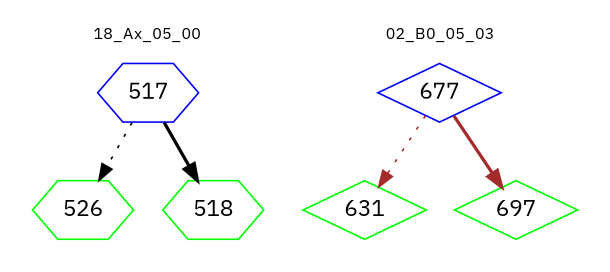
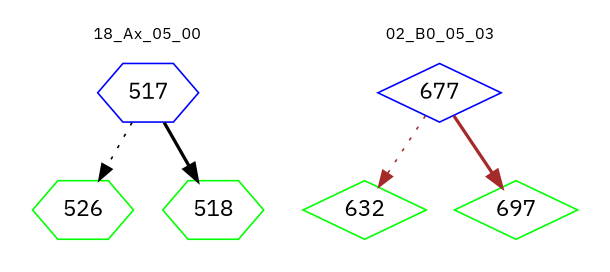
node "631": label "631" -> "632"
